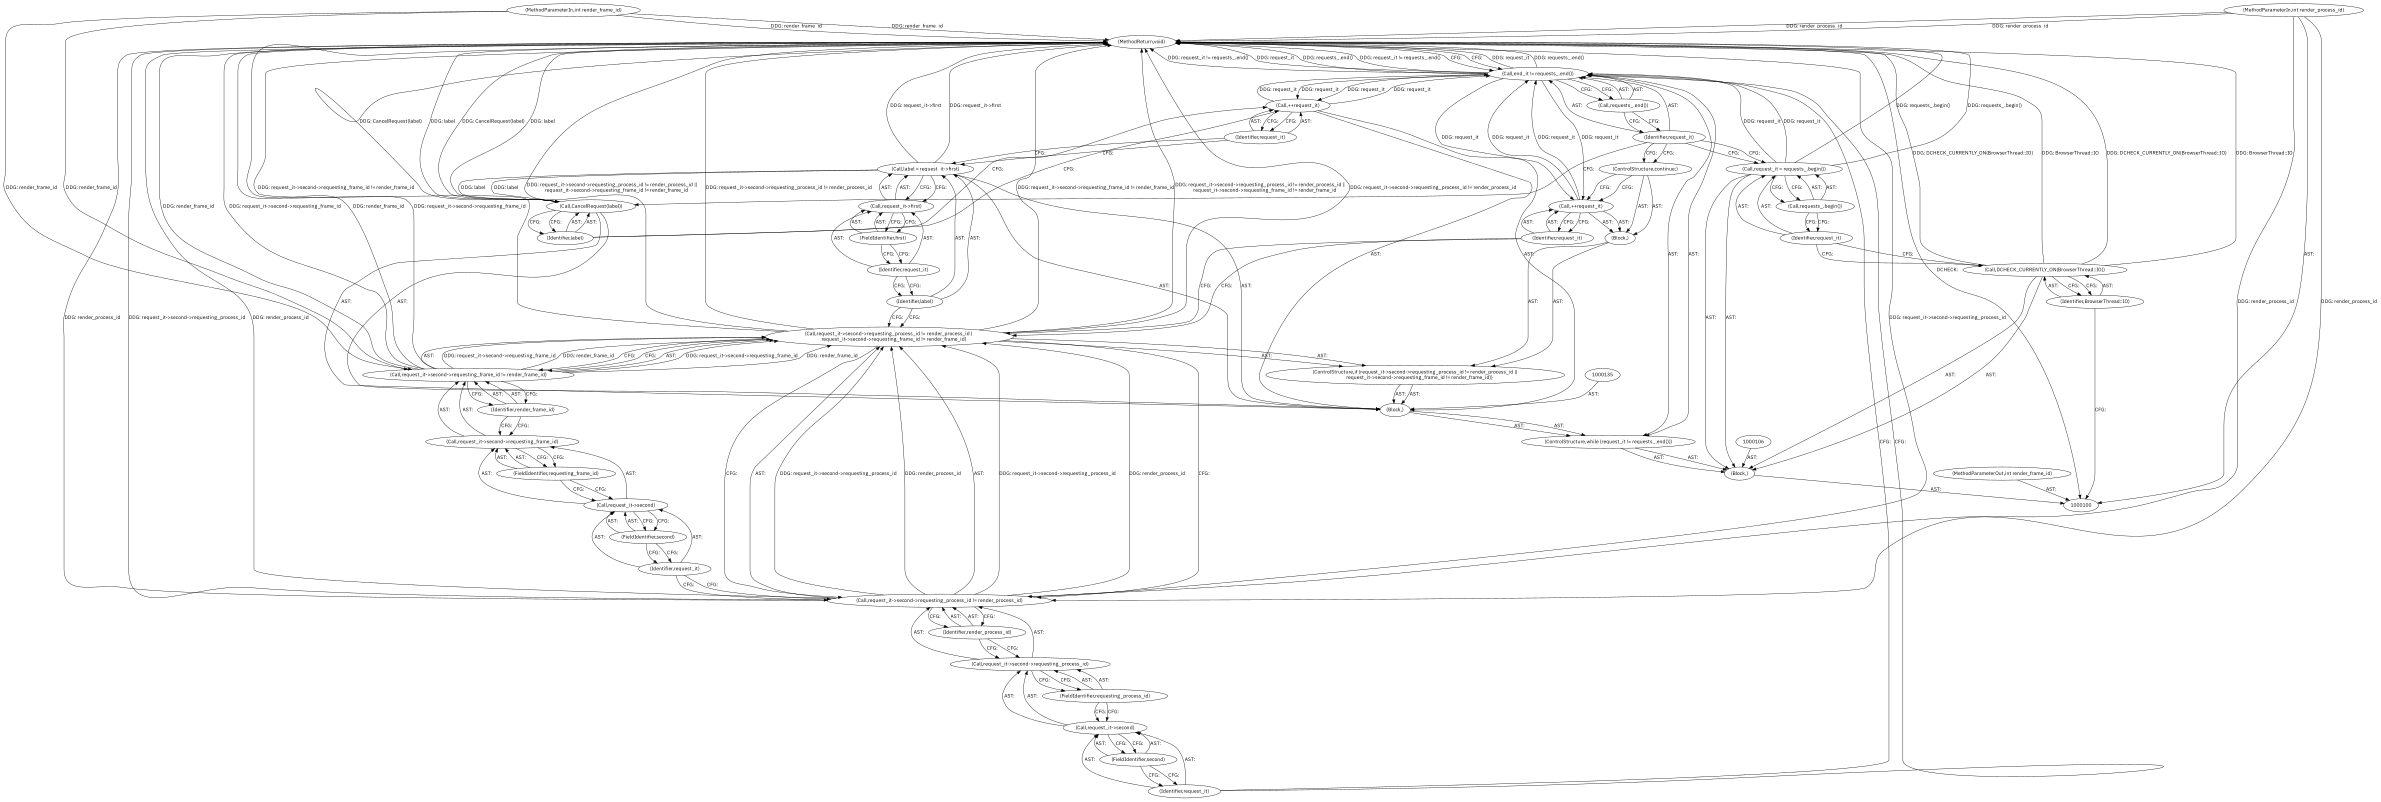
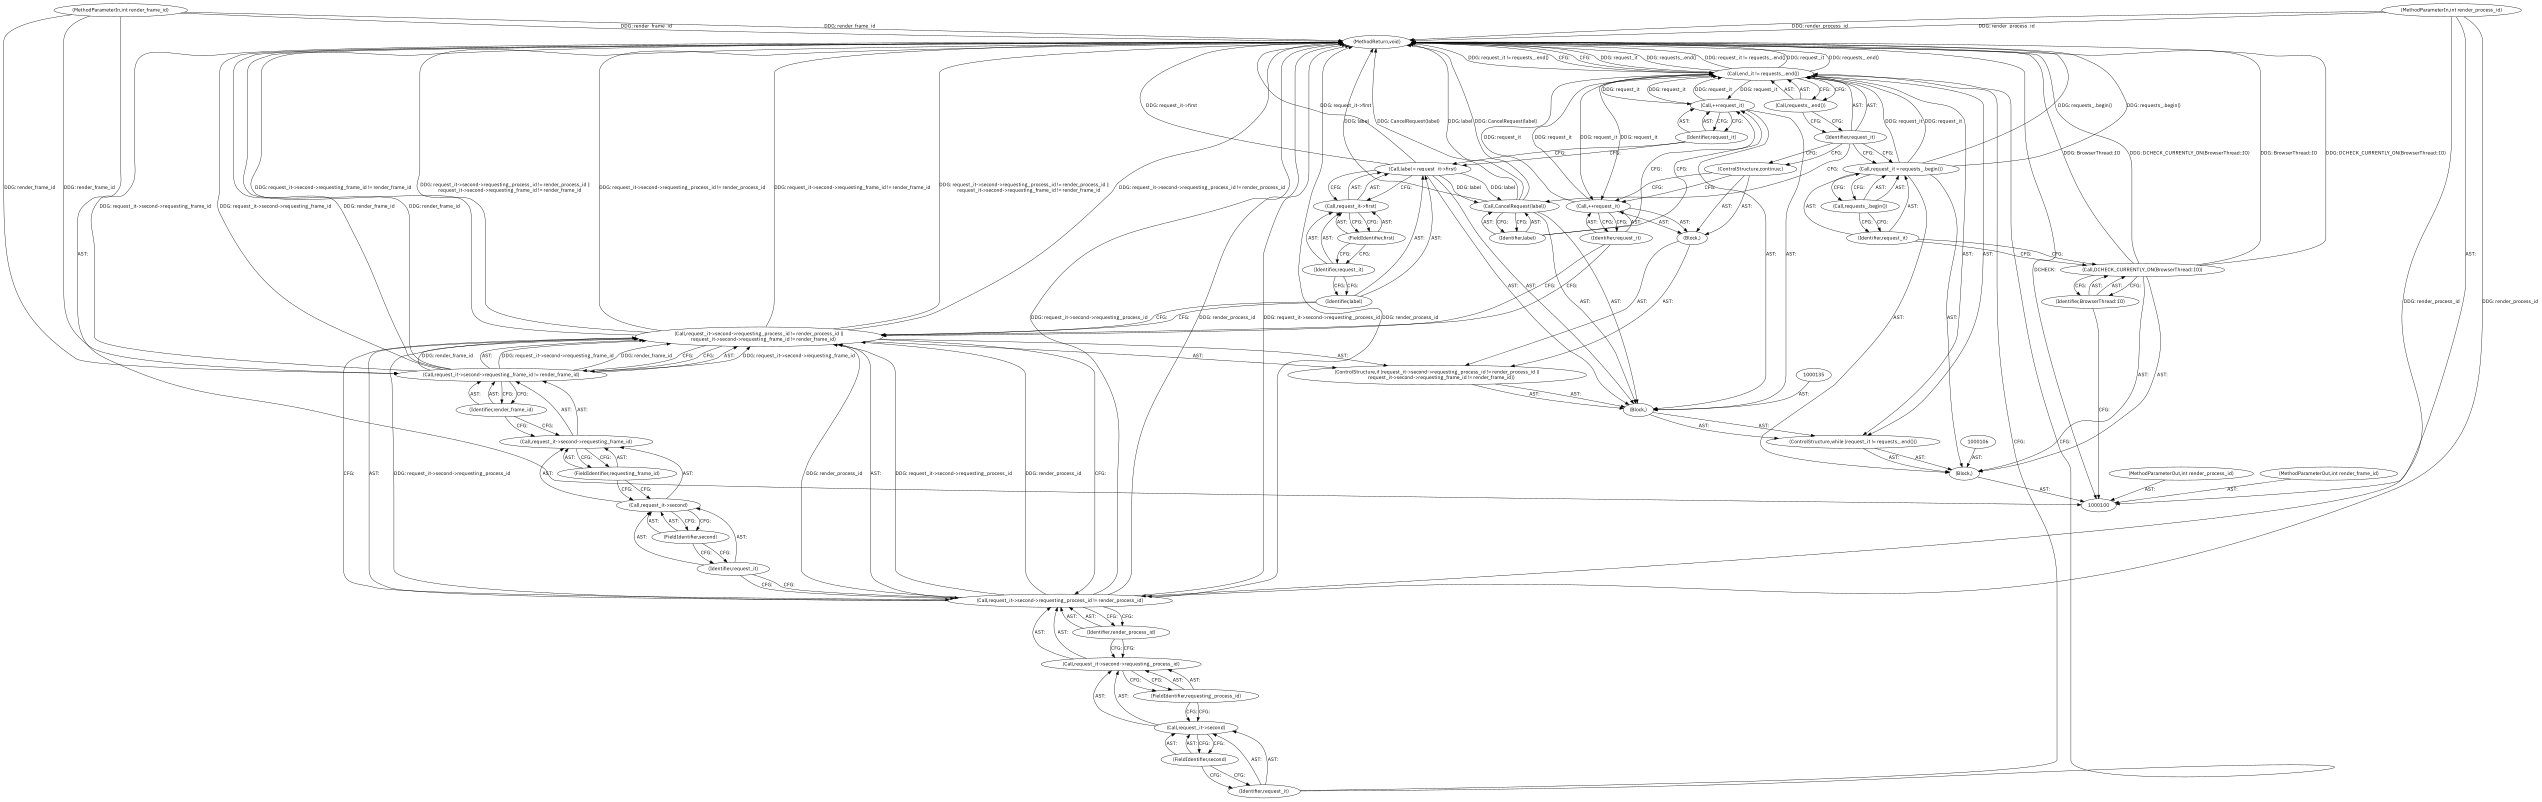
node "(MethodParameterOut,int render_process_id)": added
edge "(MethodParameterIn,int render_frame_id)" -> "1000100": added, label "AST:"
